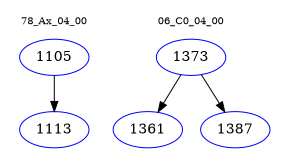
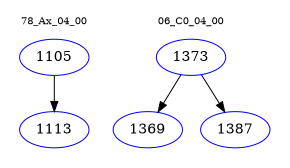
node "1361": label "1361" -> "1369"
